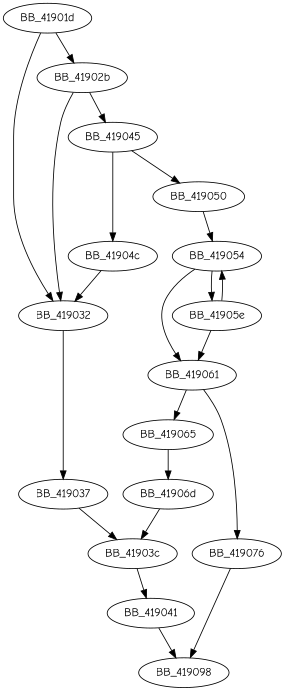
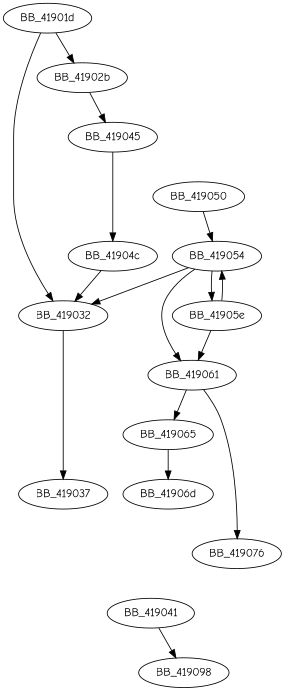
edge "BB_419045" -> "BB_419050": removed
edge "BB_41902b" -> "BB_419032": now "BB_419054" -> "BB_419032"
node "BB_41903c": removed
edge "BB_419076" -> "BB_419098": removed
